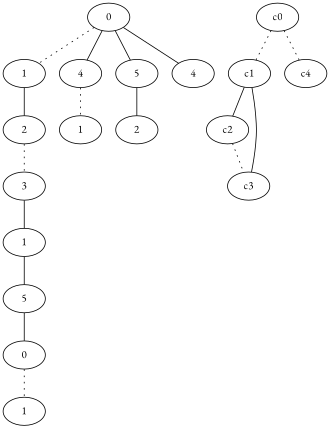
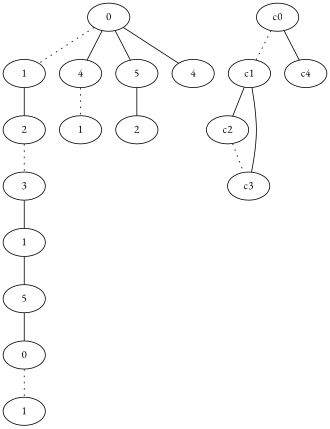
edge "c0" -- "c4": style dotted -> solid
